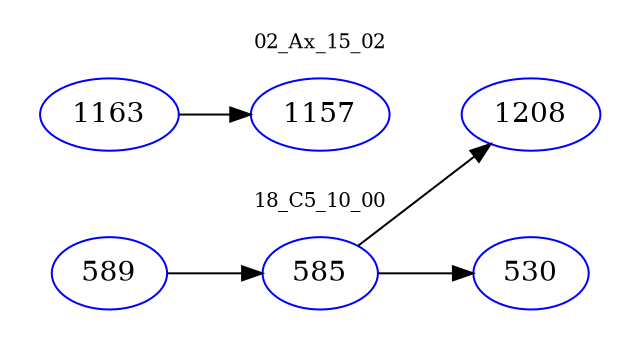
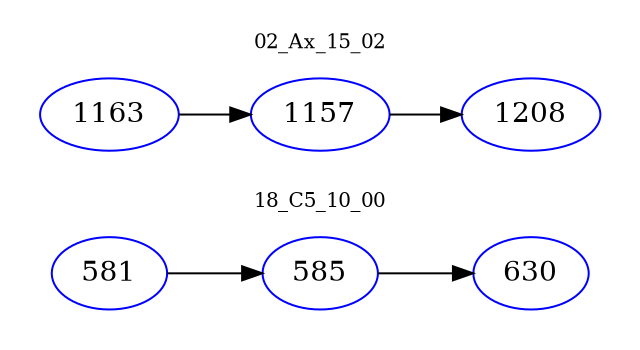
edge "585" -> "1208": now "1157" -> "1208"
node "589": label "589" -> "581"
node "530": label "530" -> "630"
